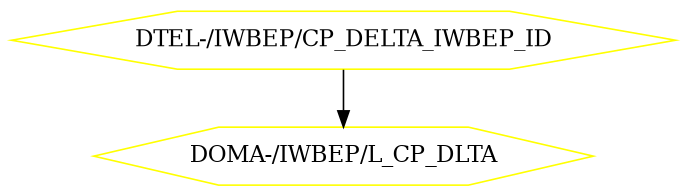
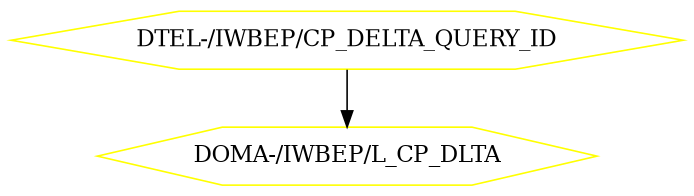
node "DTEL-/IWBEP/CP_DELTA_IWBEP_ID": label "DTEL-/IWBEP/CP_DELTA_IWBEP_ID" -> "DTEL-/IWBEP/CP_DELTA_QUERY_ID"
